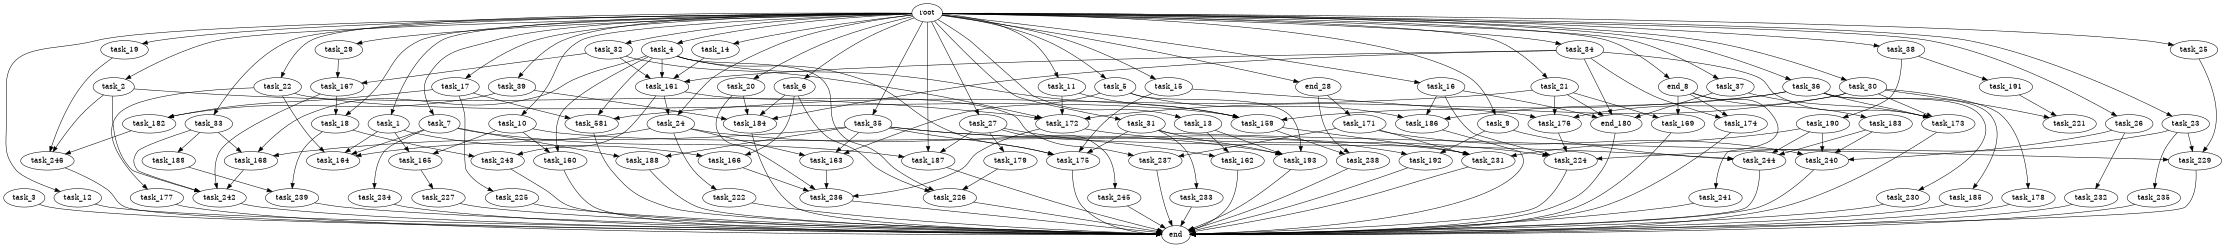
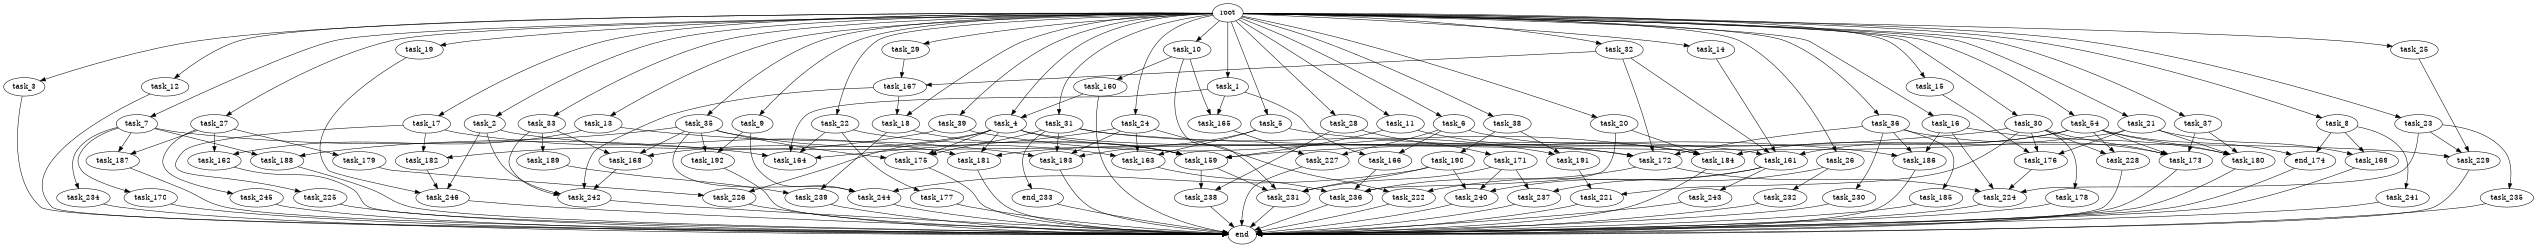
node "task_34": label "task_34" -> "task_54"
edge "root" -> "task_187": now "root" -> "task_3"
node "end_28": label "end_28" -> "task_28"
node "end_8": label "end_8" -> "task_8"
edge "task_4" -> "task_160": reversed
edge "task_161" -> "task_24": now "task_161" -> "task_222"
edge "task_15" -> "task_175": removed
node "task_581": label "task_581" -> "task_181"
node "end_180": label "end_180" -> "task_180"
node "task_174": label "task_174" -> "end_174"
node "task_183": removed
edge "task_18" -> "task_243": now "task_18" -> "task_159"
edge "task_31" -> "task_191": added
edge "task_6" -> "task_226": now "task_6" -> "task_227"
node "task_228": added
node "task_170": added
node "task_233": label "task_233" -> "end_233"
edge "task_221" -> "end": added
